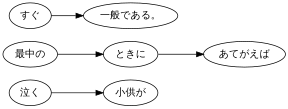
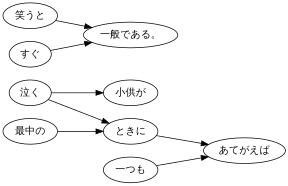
node "笑うと": added
edge "泣く" -> "ときに": added
node "一つも": added
